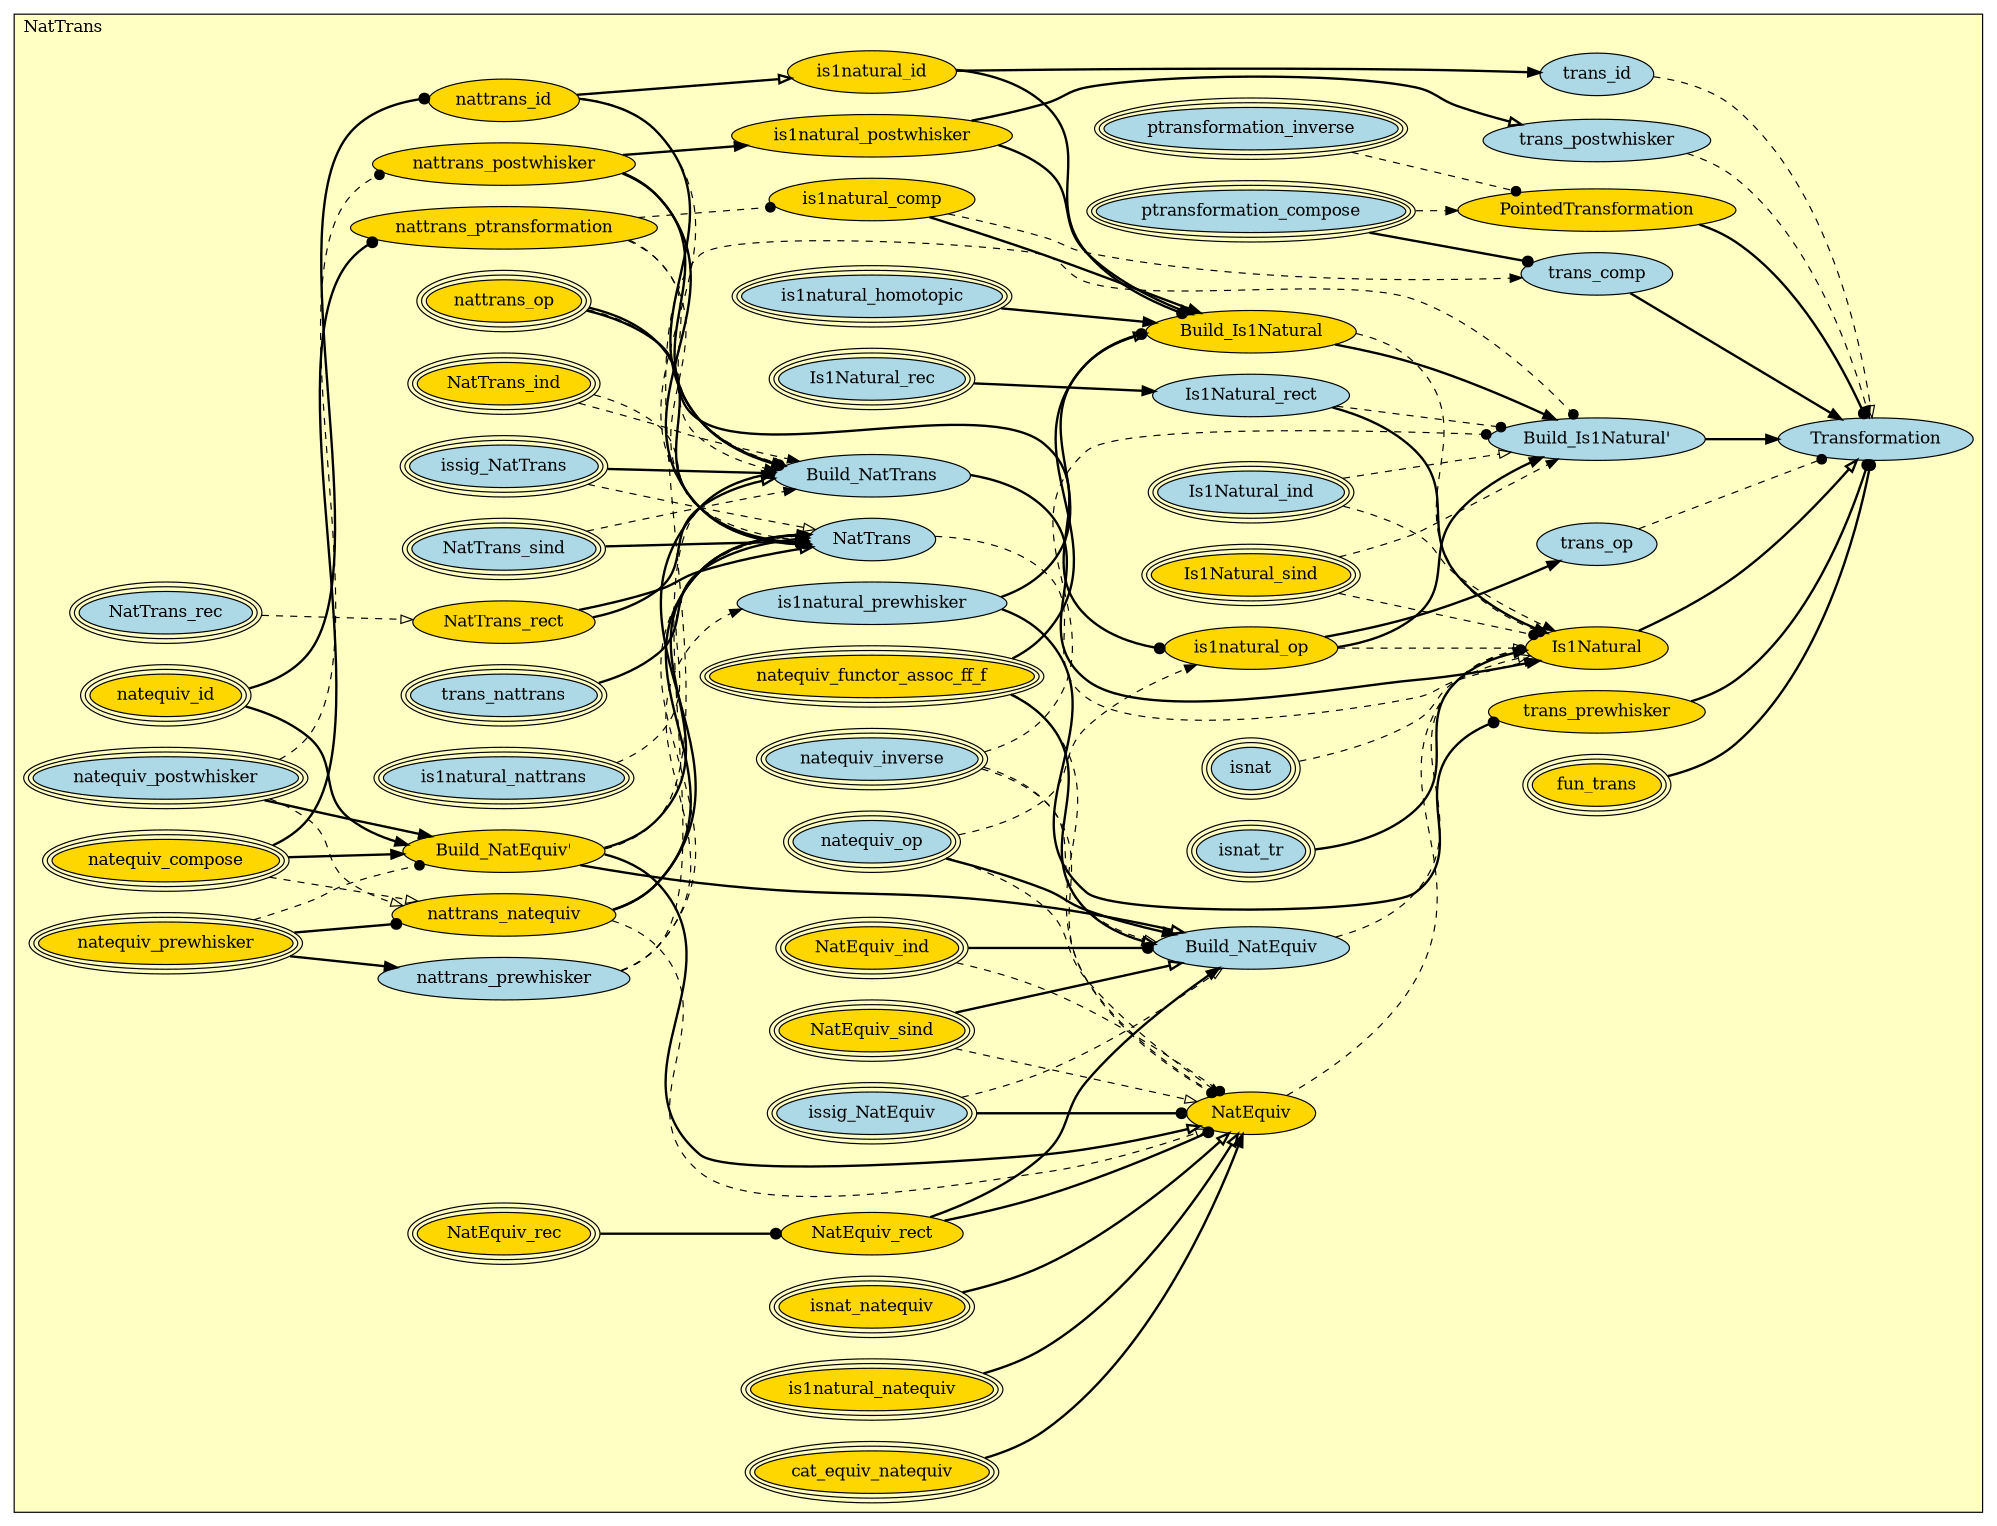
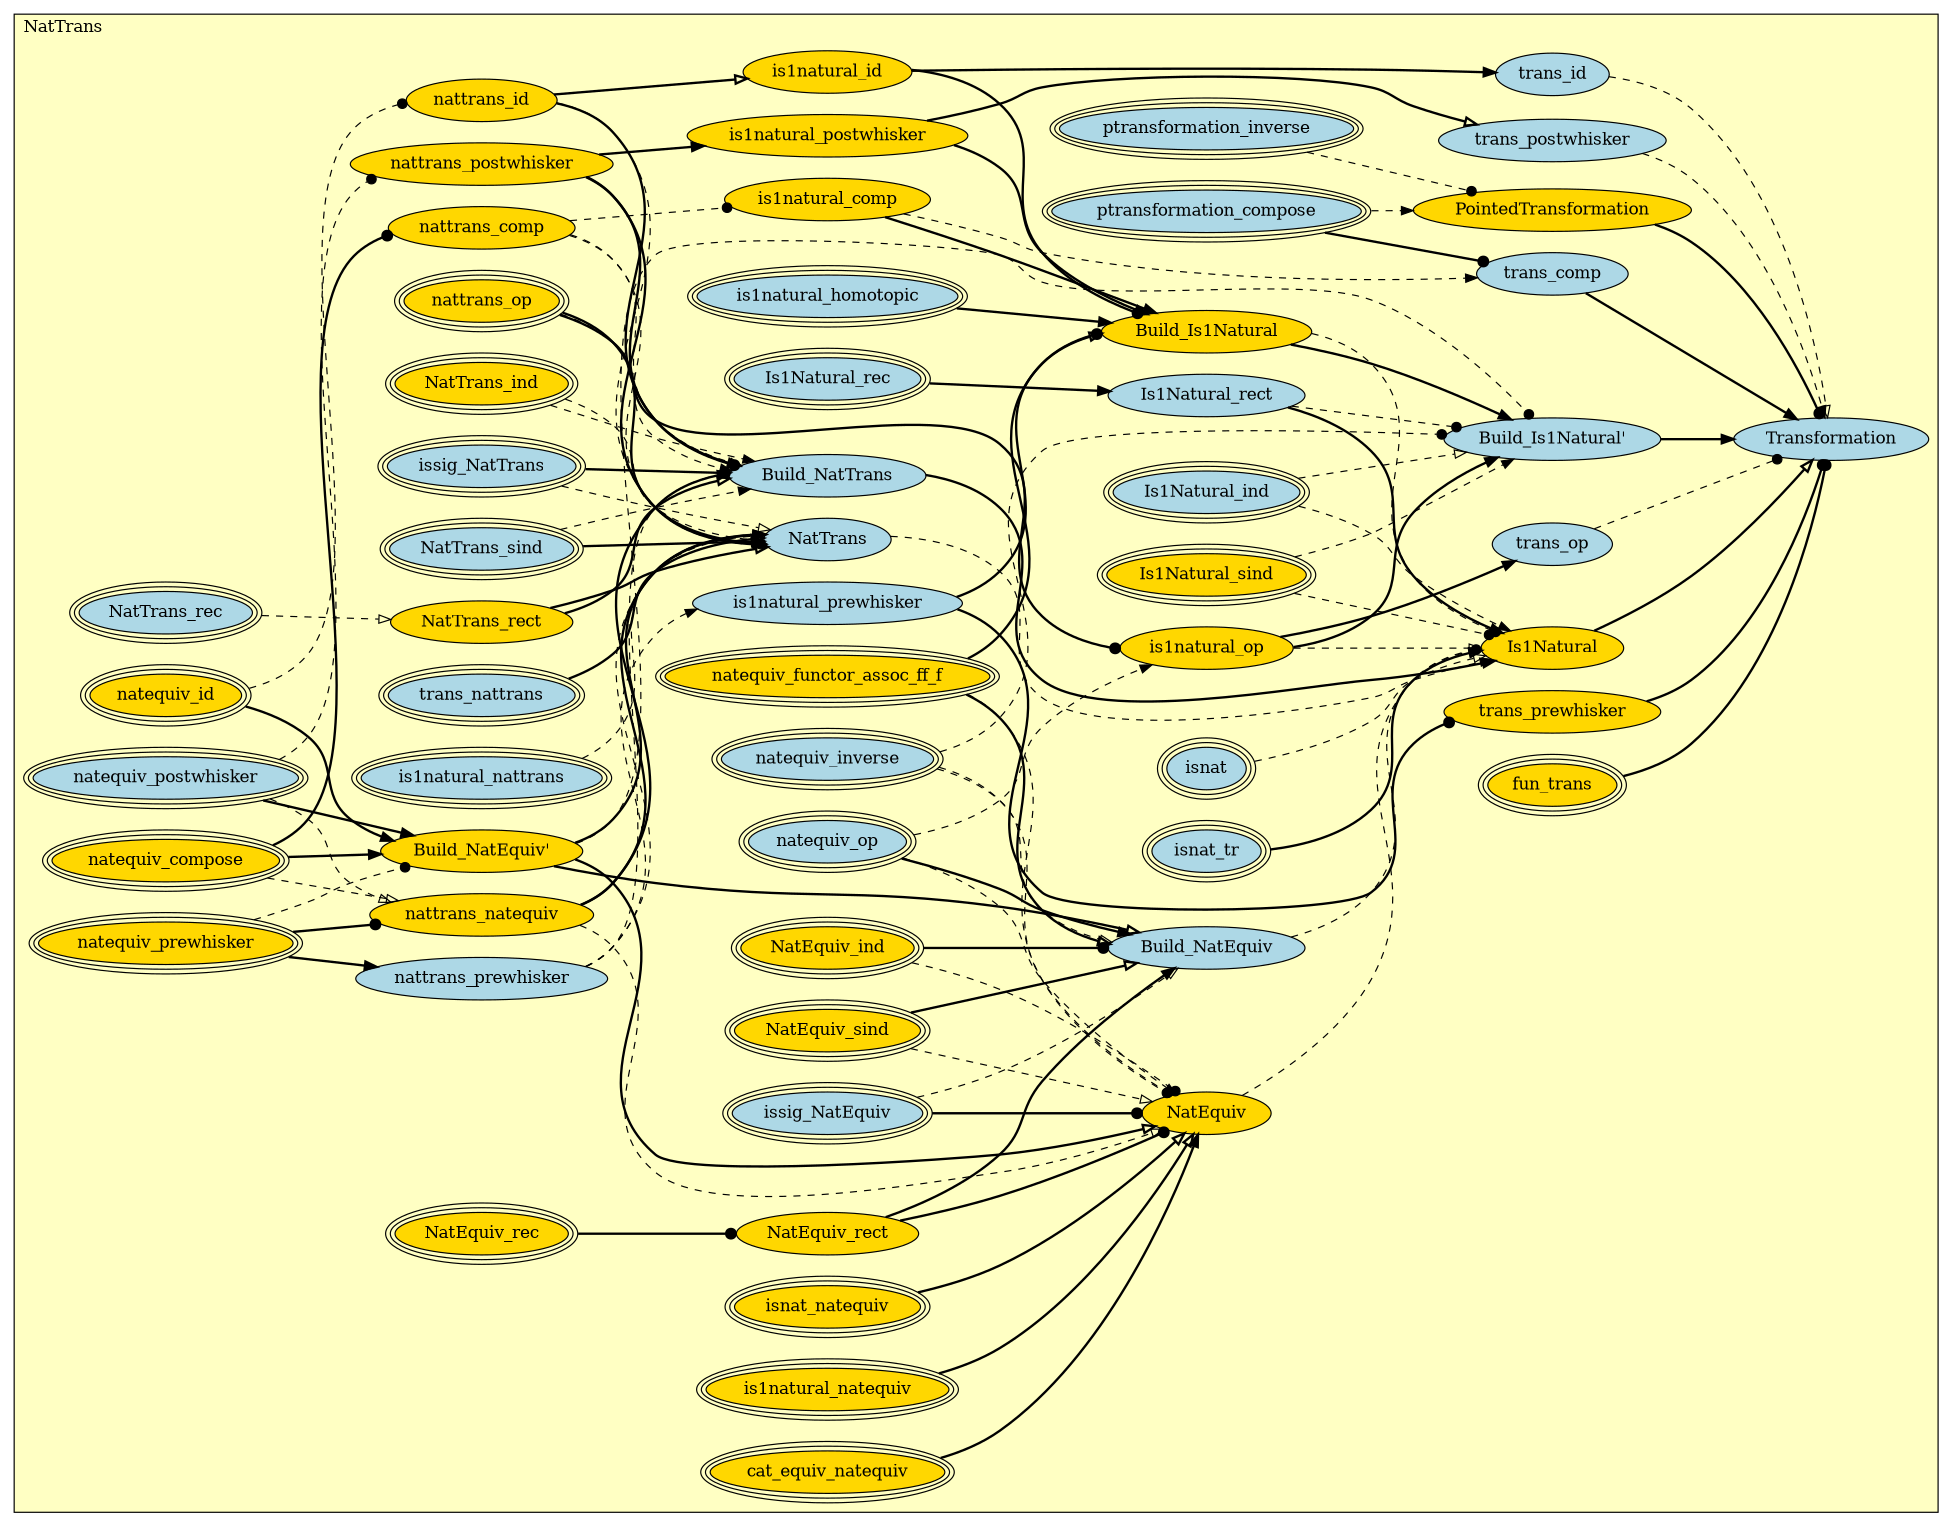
node "nattrans_ptransformation": label "nattrans_ptransformation" -> "nattrans_comp"
edge "natequiv_id" -> "nattrans_id": style bold -> dashed
